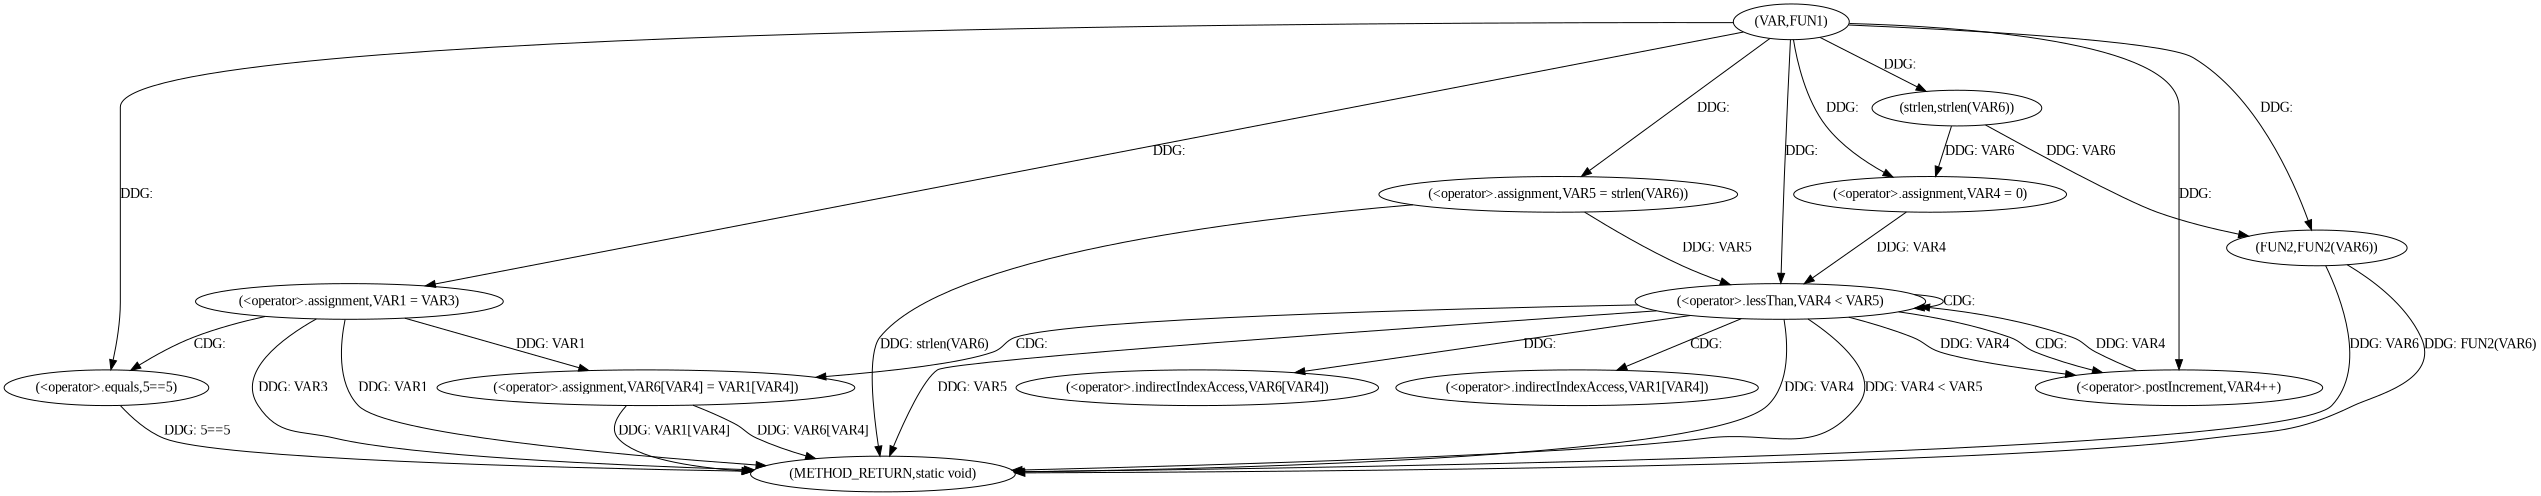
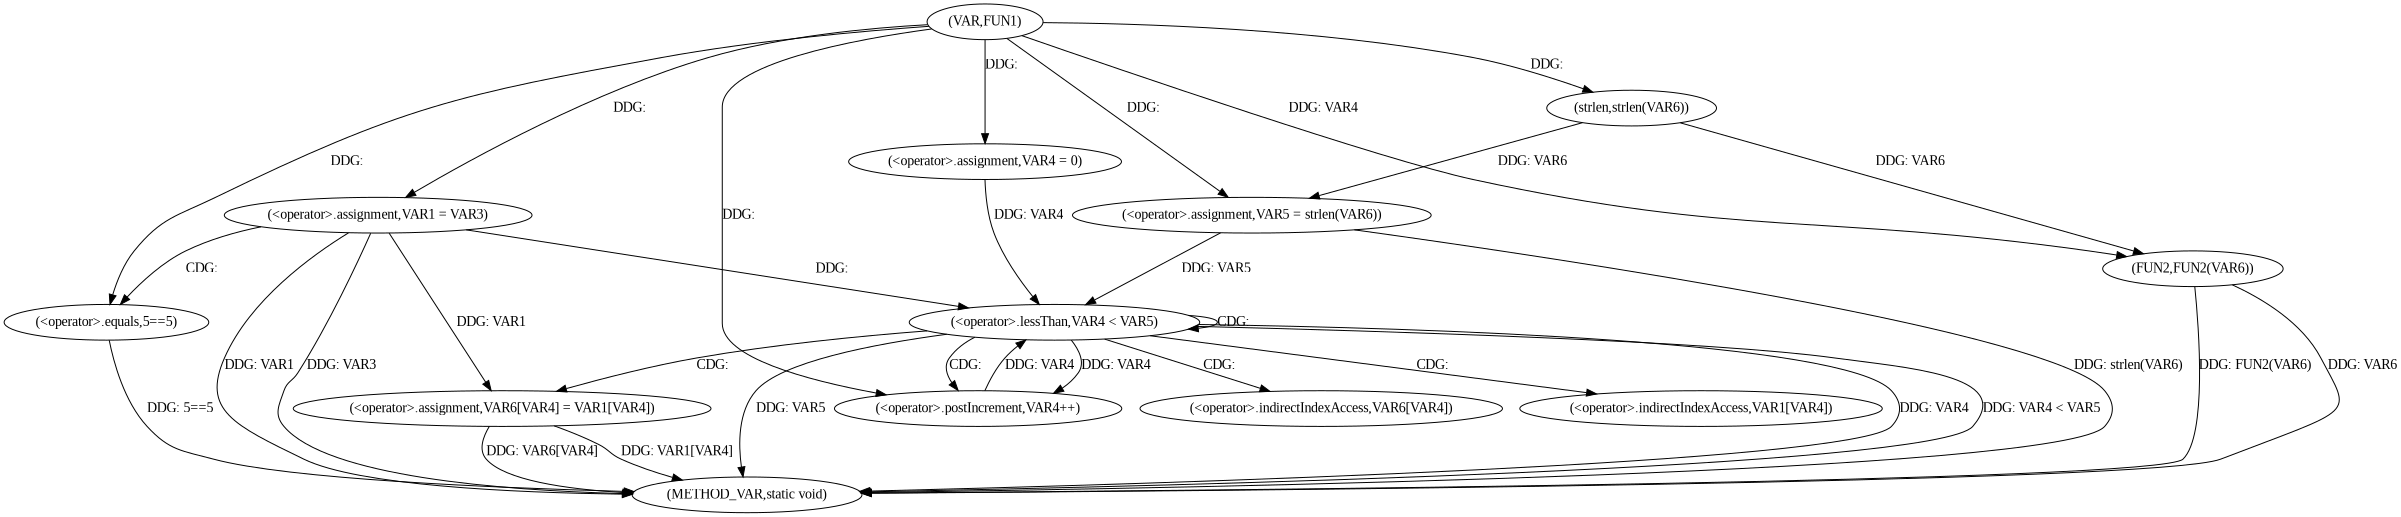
edge "(VAR,FUN1)" -> "(FUN2,FUN2(VAR6))": label "DDG: " -> "DDG: VAR4"
edge "(strlen,strlen(VAR6))" -> "(<operator>.assignment,VAR4 = 0)": now "(strlen,strlen(VAR6))" -> "(<operator>.assignment,VAR5 = strlen(VAR6))"
edge "(VAR,FUN1)" -> "(<operator>.lessThan,VAR4 < VAR5)": now "(<operator>.assignment,VAR1 = VAR3)" -> "(<operator>.lessThan,VAR4 < VAR5)"
edge "(<operator>.lessThan,VAR4 < VAR5)" -> "(<operator>.indirectIndexAccess,VAR6[VAR4])": label "DDG: " -> "CDG: "
node "(METHOD_RETURN,static void)": label "(METHOD_RETURN,static void)" -> "(METHOD_VAR,static void)"
